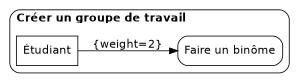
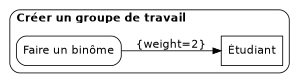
edge "Étudiant" -> "Faire un binôme": reversed
